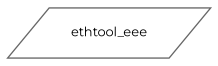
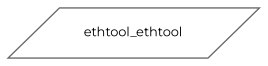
node "ethtool_eee": label "ethtool_eee" -> "ethtool_ethtool"
